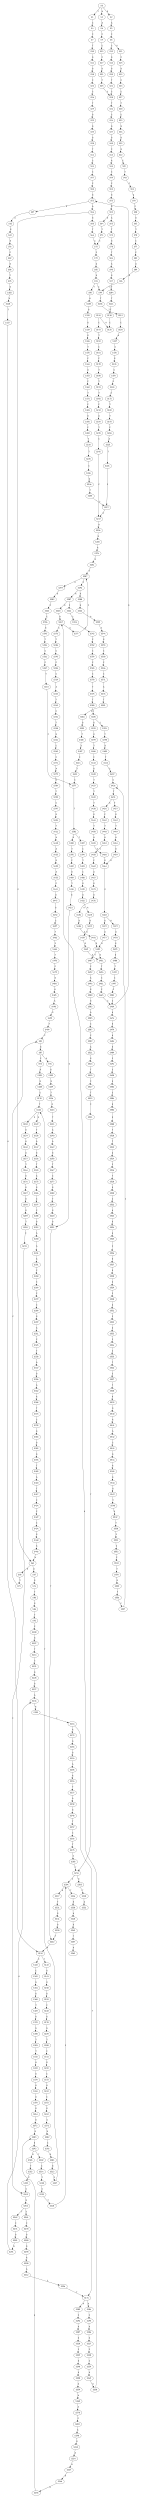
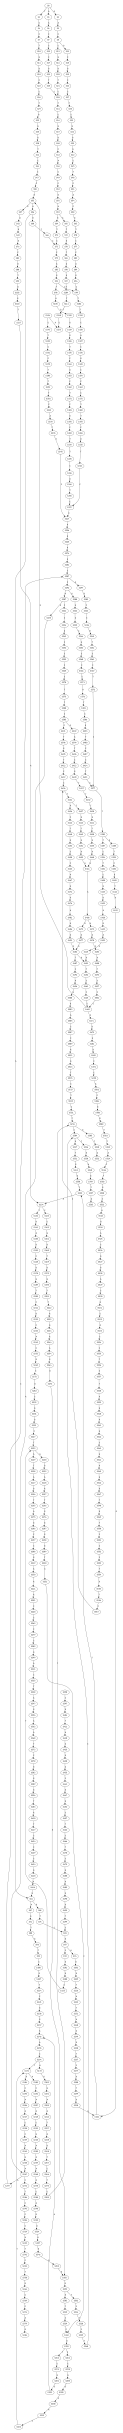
edge "S384" -> "S390": removed, label "T"
